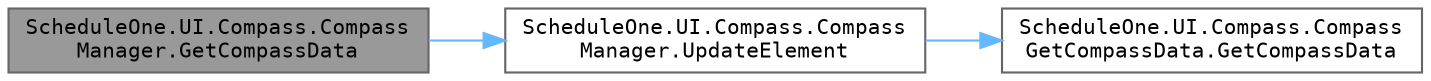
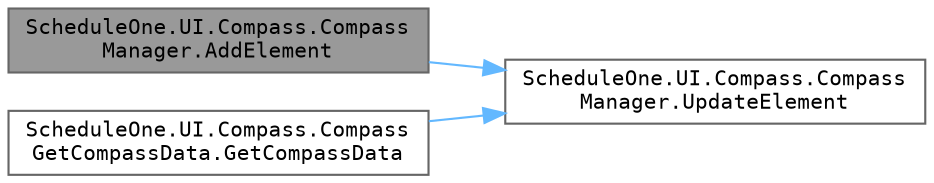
node "ScheduleOne.UI.Compass.Compass Manager.GetCompassData": label "ScheduleOne.UI.Compass.Compass Manager.GetCompassData" -> "ScheduleOne.UI.Compass.Compass Manager.AddElement"
edge "ScheduleOne.UI.Compass.Compass Manager.UpdateElement" -> "ScheduleOne.UI.Compass.Compass GetCompassData.GetCompassData": reversed
